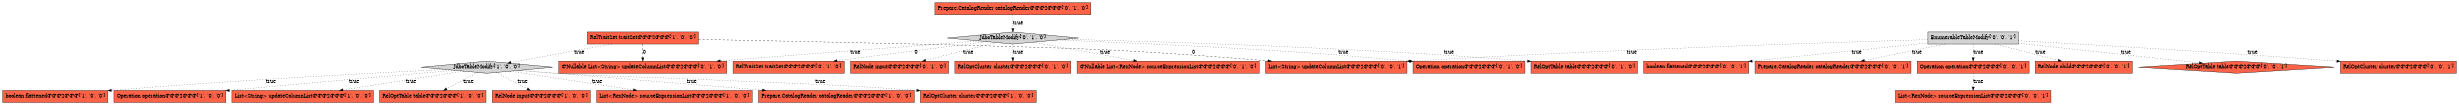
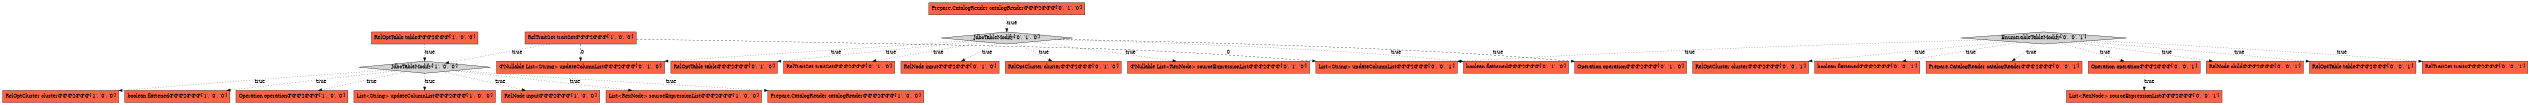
node "EnumerableTableModify['0', '0', '1']": shape box -> diamond
edge "JdbcTableModify['0', '1', '0']" -> "Operation operation@@@2@@@['0', '1', '0']": style dotted -> dashed
edge "JdbcTableModify['0', '1', '0']" -> "RelTraitSet traitSet@@@2@@@['0', '1', '0']": label "0" -> "true"
node "boolean flattened@@@2@@@['0', '1', '0']": added
node "RelOptTable table@@@2@@@['0', '0', '1']": shape diamond -> box
node "RelTraitSet traits@@@2@@@['0', '0', '1']": added
edge "JdbcTableModify['1', '0', '0']" -> "RelOptTable table@@@2@@@['1', '0', '0']": reversed
